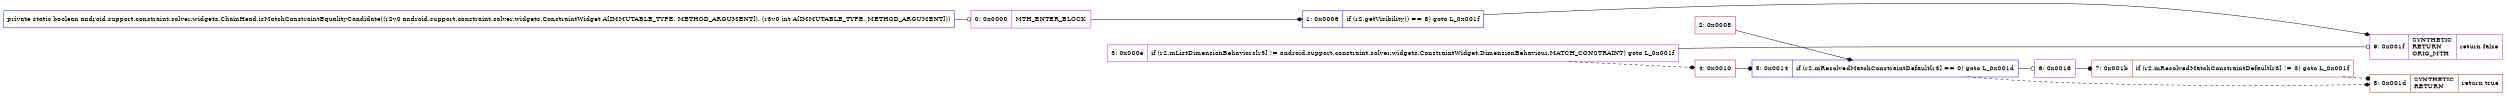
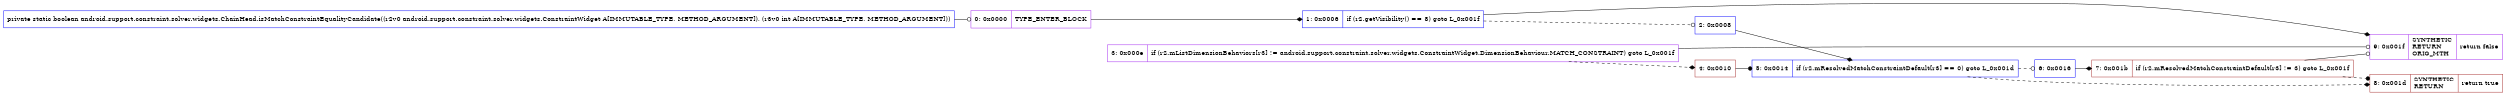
node "0: 0x0000": text "MTH_ENTER_BLOCK" -> "TYPE_ENTER_BLOCK"
edge "1: 0x0006" -> "2: 0x0008": added
node "2: 0x0008": color brown -> blue
edge "7: 0x001b" -> "9: 0x001f": added
edge "5: 0x0014" -> "6: 0x0016": style solid -> dashed
node "6: 0x0016": color purple -> blue
edge "6: 0x0016" -> "7: 0x001b": arrowhead dot -> diamond
